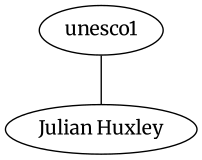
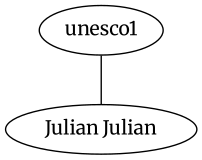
node "Julian Huxley": label "Julian Huxley" -> "Julian Julian"
